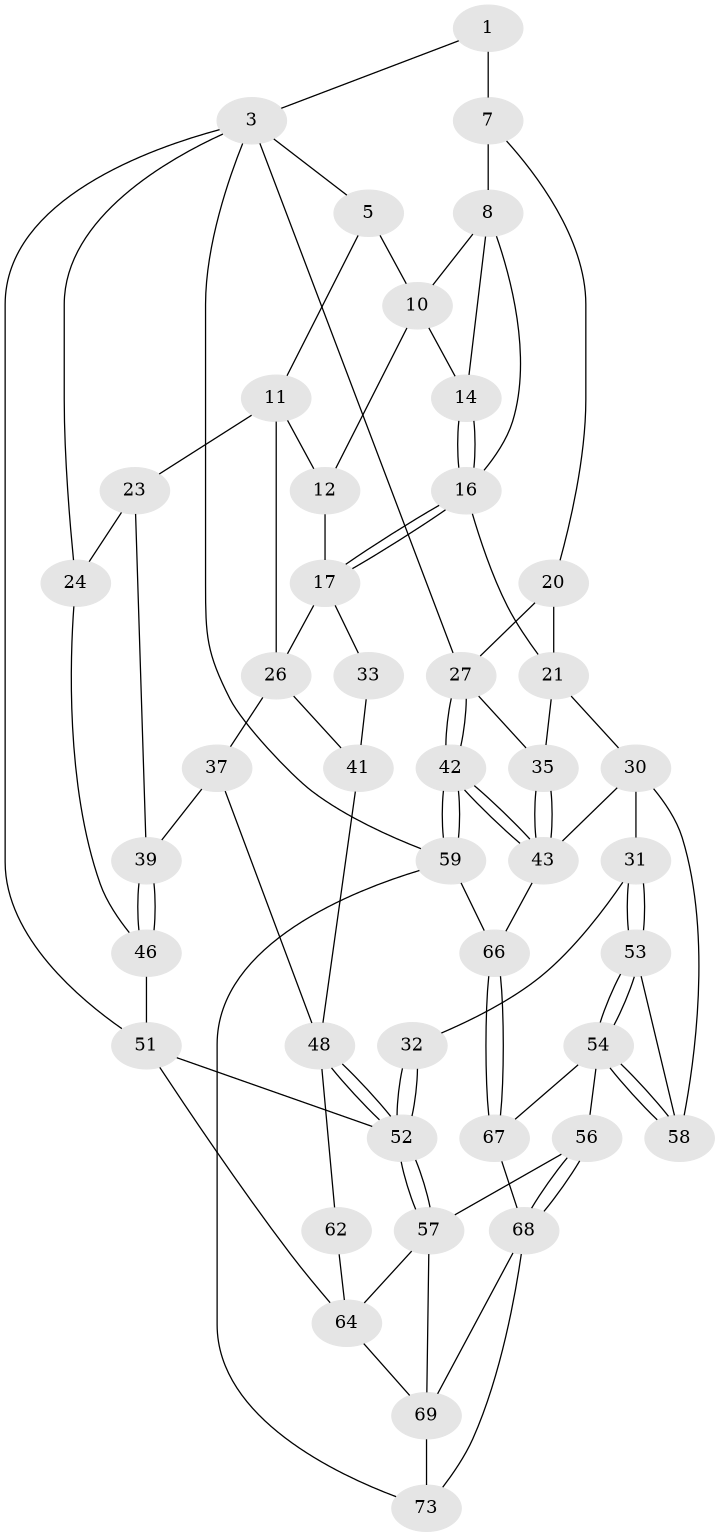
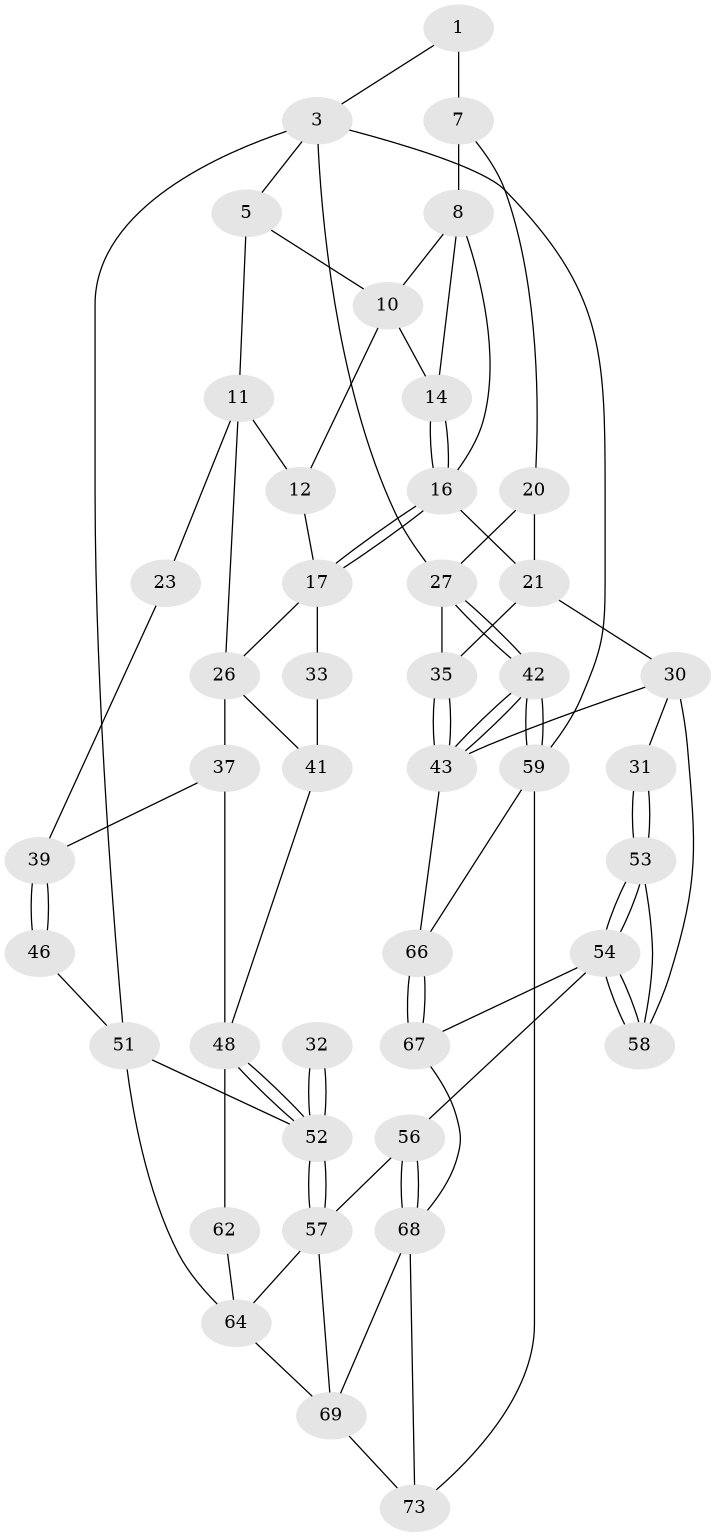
node "24": removed
edge "31" -- "32": removed
